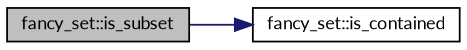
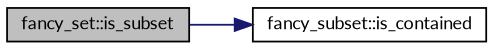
node "fancy_set::is_contained": label "fancy_set::is_contained" -> "fancy_subset::is_contained"
